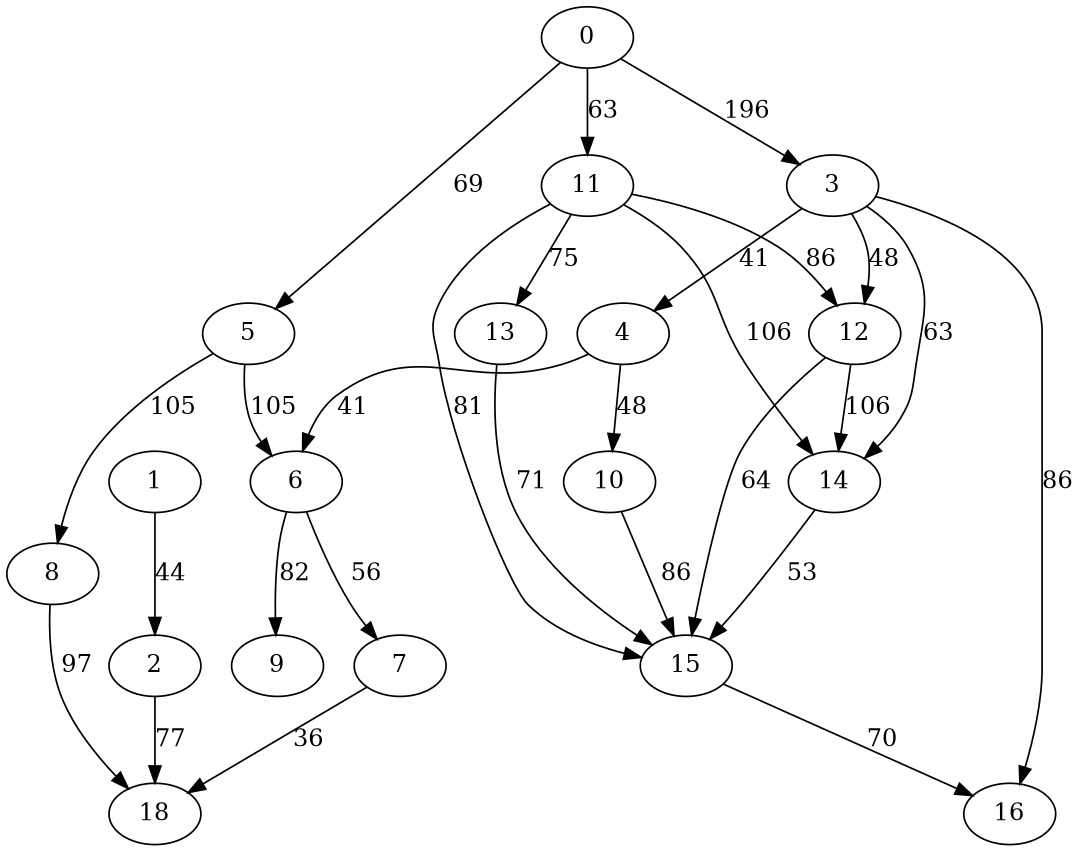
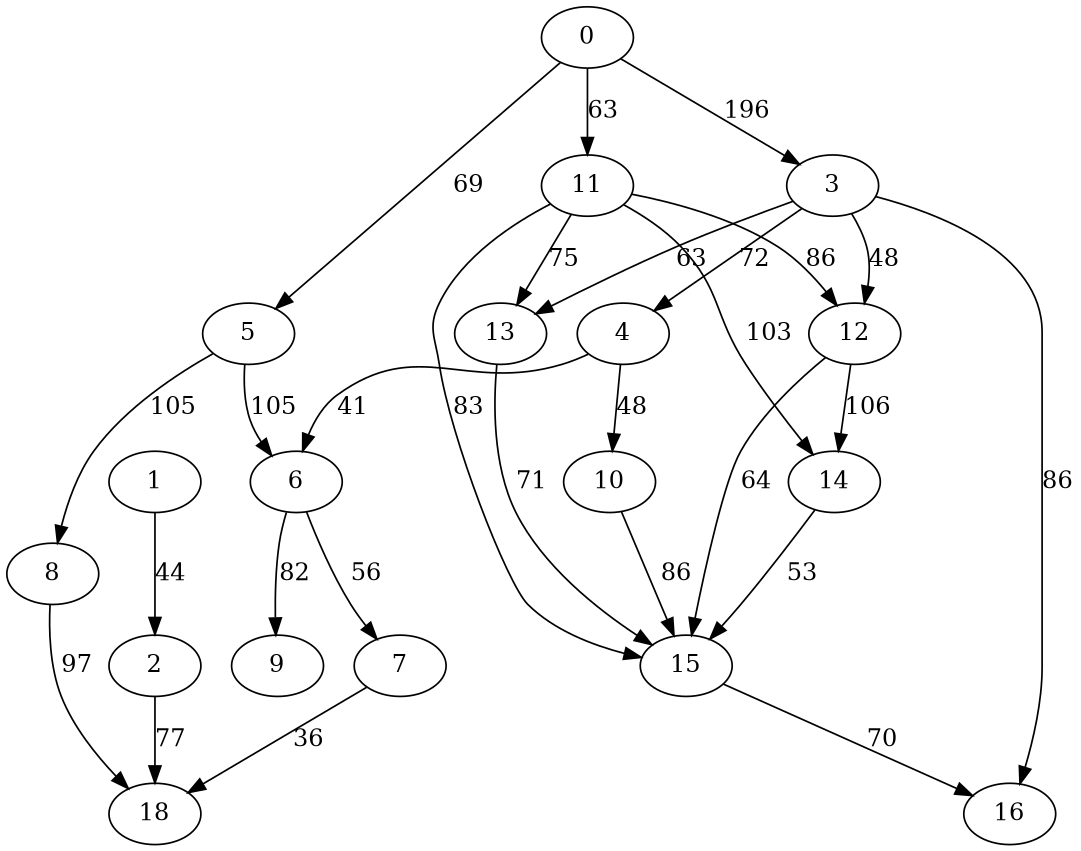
edge "3" -> "4": label "41" -> "72"
edge "3" -> "14": now "3" -> "13"
edge "11" -> "14": label "106" -> "103"
edge "11" -> "15": label "81" -> "83"
